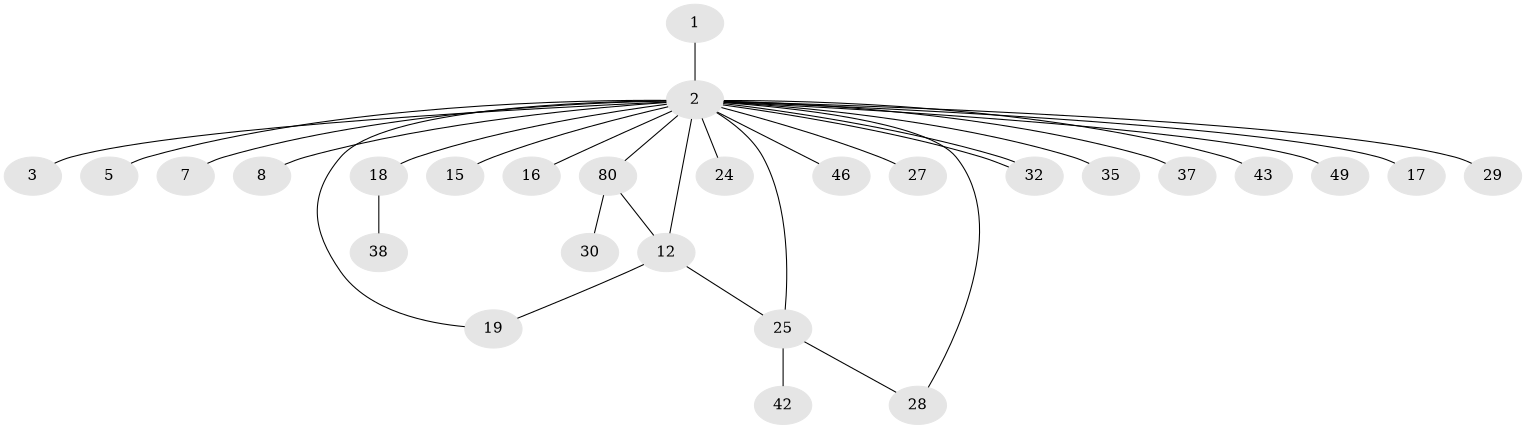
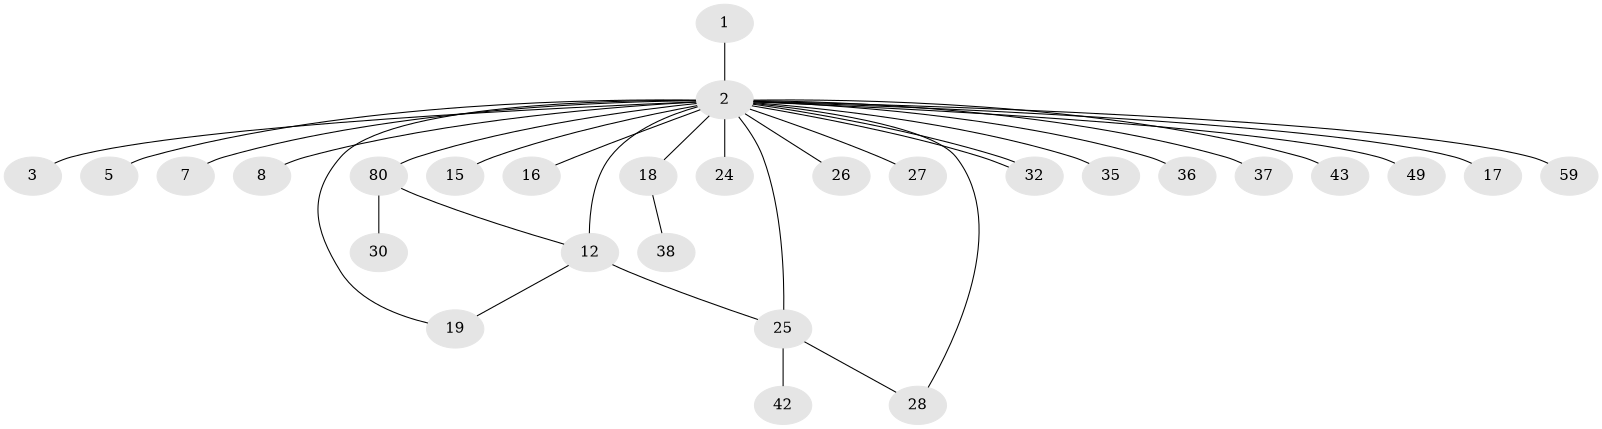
node "46": label "46" -> "26"
node "36": added
node "29": label "29" -> "59"
